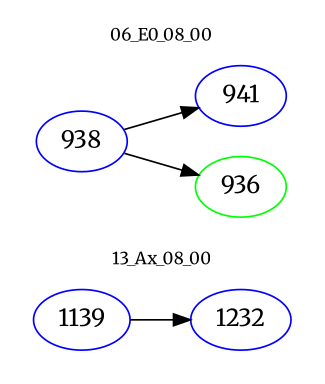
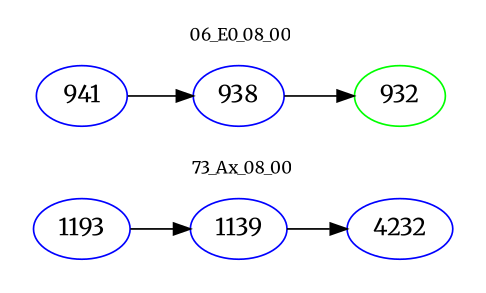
edge "938" -> "941": reversed
node "936": label "936" -> "932"
node "1193": added
cluster "13_Ax_08_00": label "13_Ax_08_00" -> "73_Ax_08_00"
node "1232": label "1232" -> "4232"
